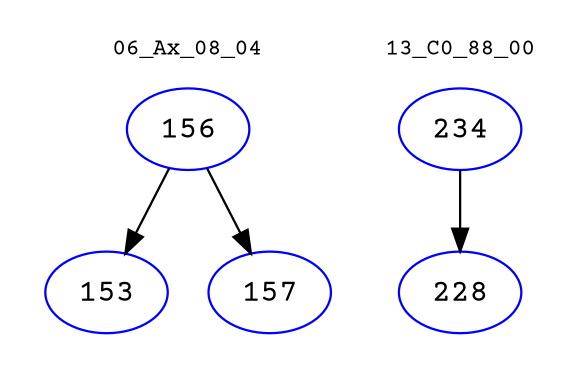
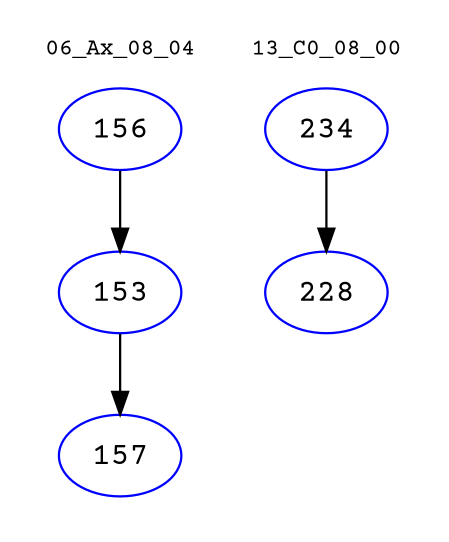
cluster "13_C0_88_00": label "13_C0_88_00" -> "13_C0_08_00"
edge "156" -> "157": now "153" -> "157"
